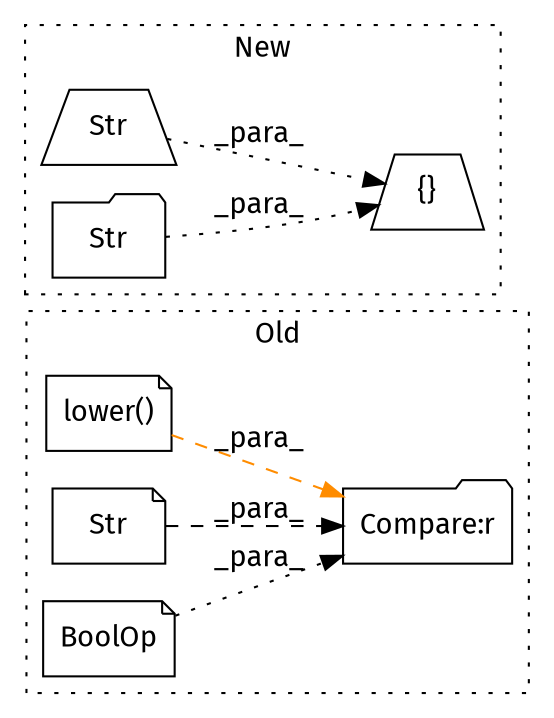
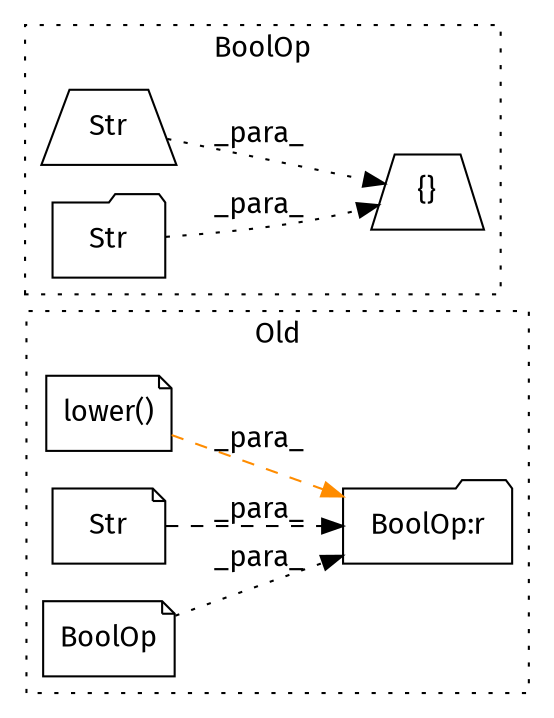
cluster "New": label "New" -> "BoolOp"
node "Compare:r": label "Compare:r" -> "BoolOp:r"
